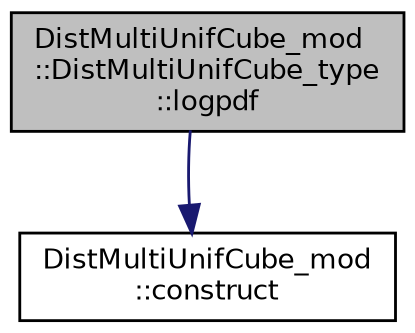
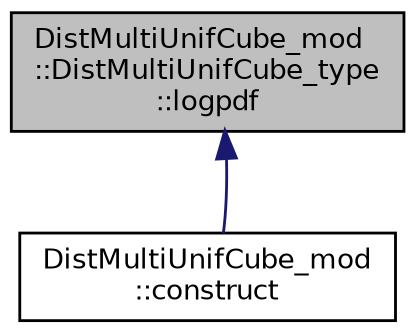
edge "DistMultiUnifCube_mod ::DistMultiUnifCube_type ::logpdf" -> "DistMultiUnifCube_mod ::construct": reversed
